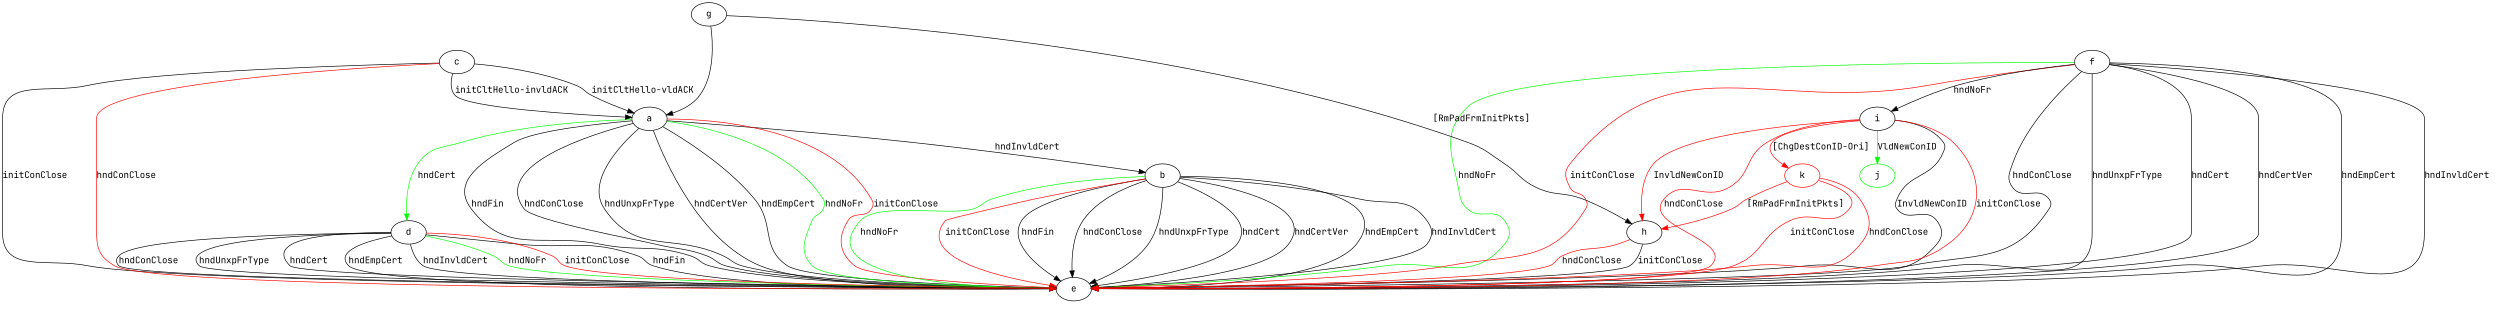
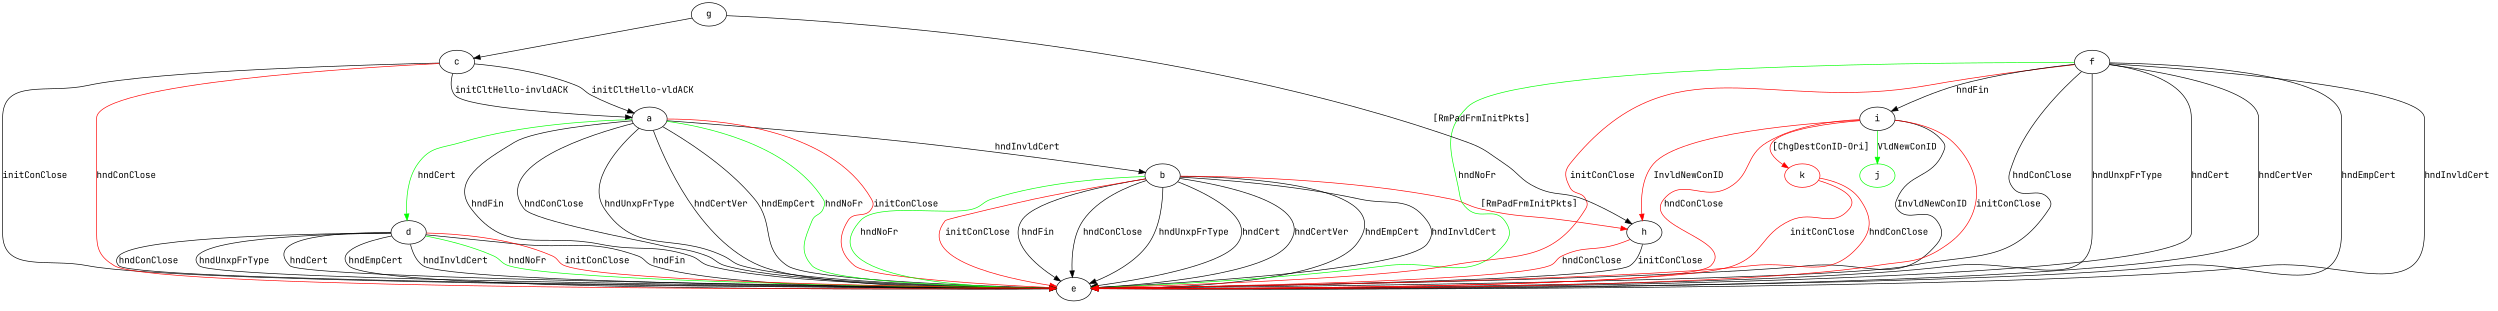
edge "g" -> "a": now "g" -> "c"
edge "f" -> "i": label "hndNoFr " -> "hndFin "
edge "k" -> "h": now "b" -> "h"
